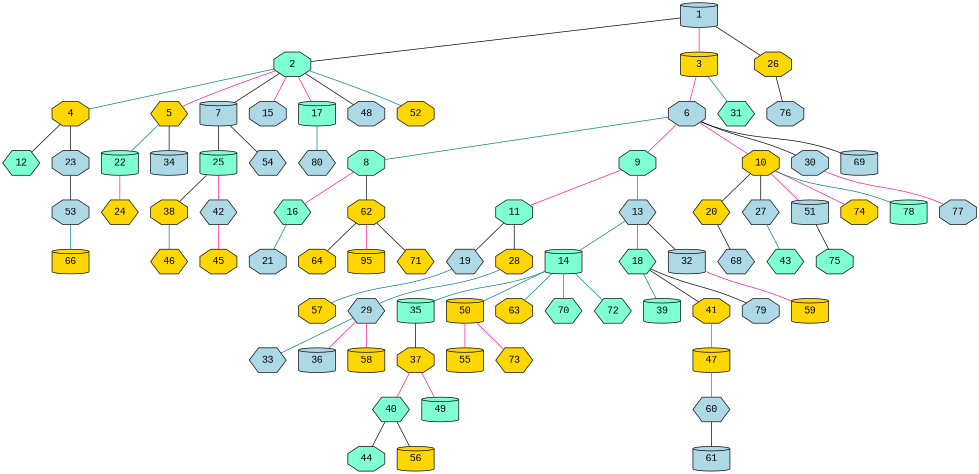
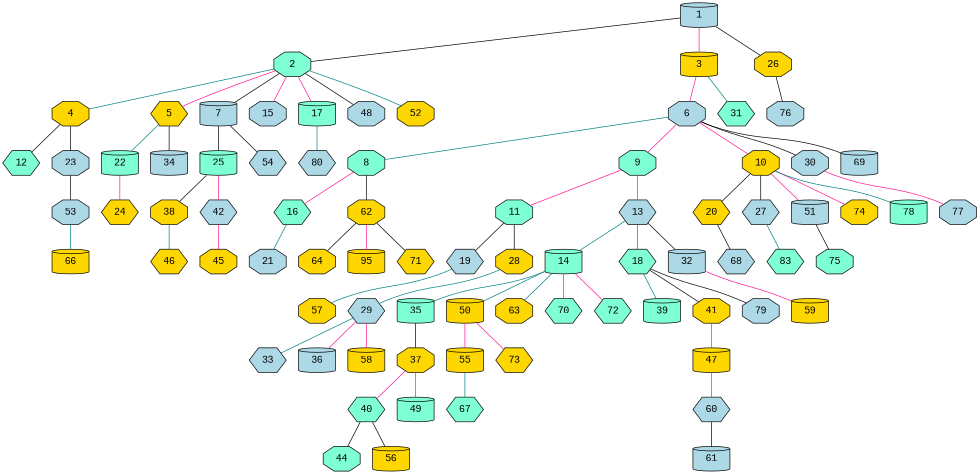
node "43": label "43" -> "83"
edge "14" -- "72": color teal -> deeppink
node "67": added
